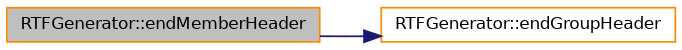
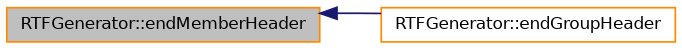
edge "RTFGenerator::endMemberHeader" -> "RTFGenerator::endGroupHeader": reversed
